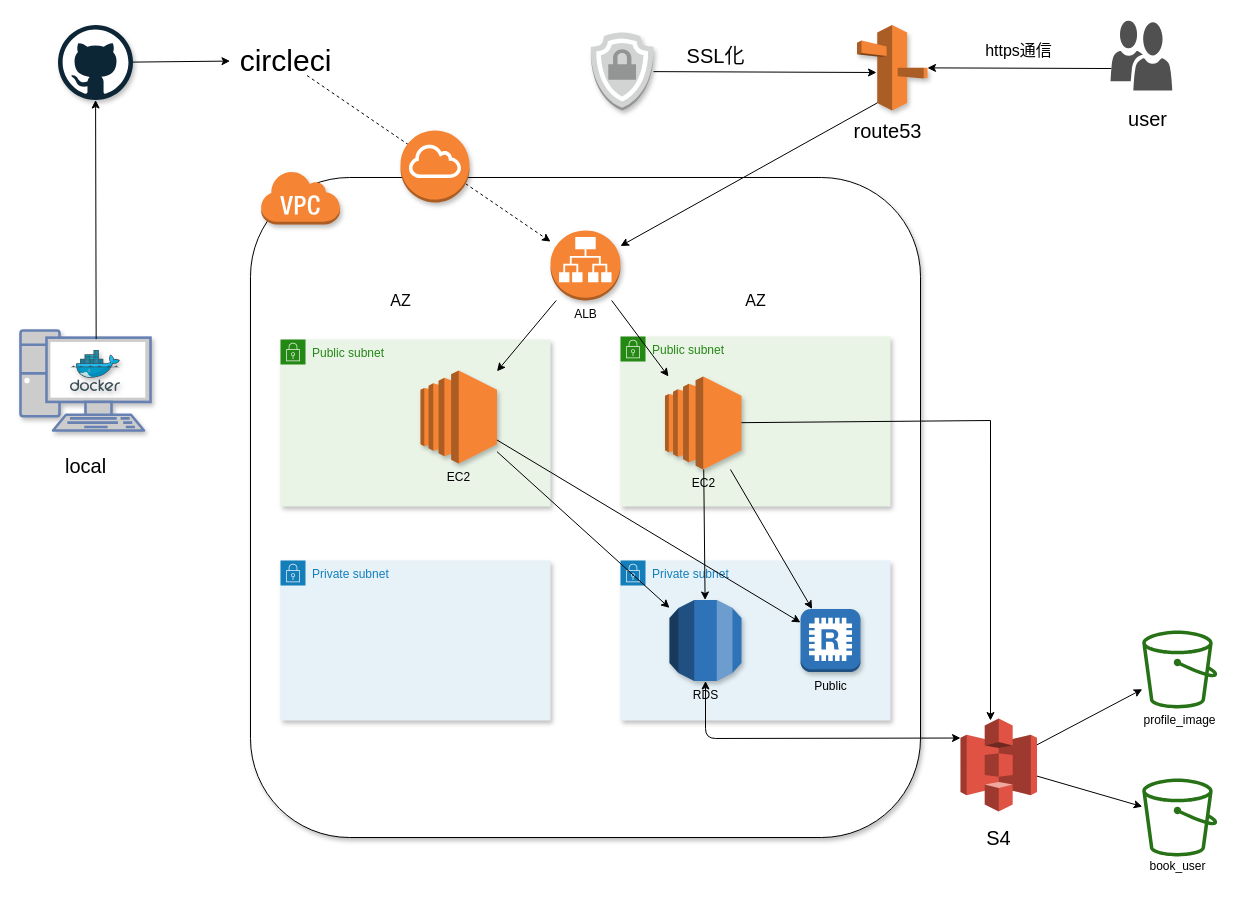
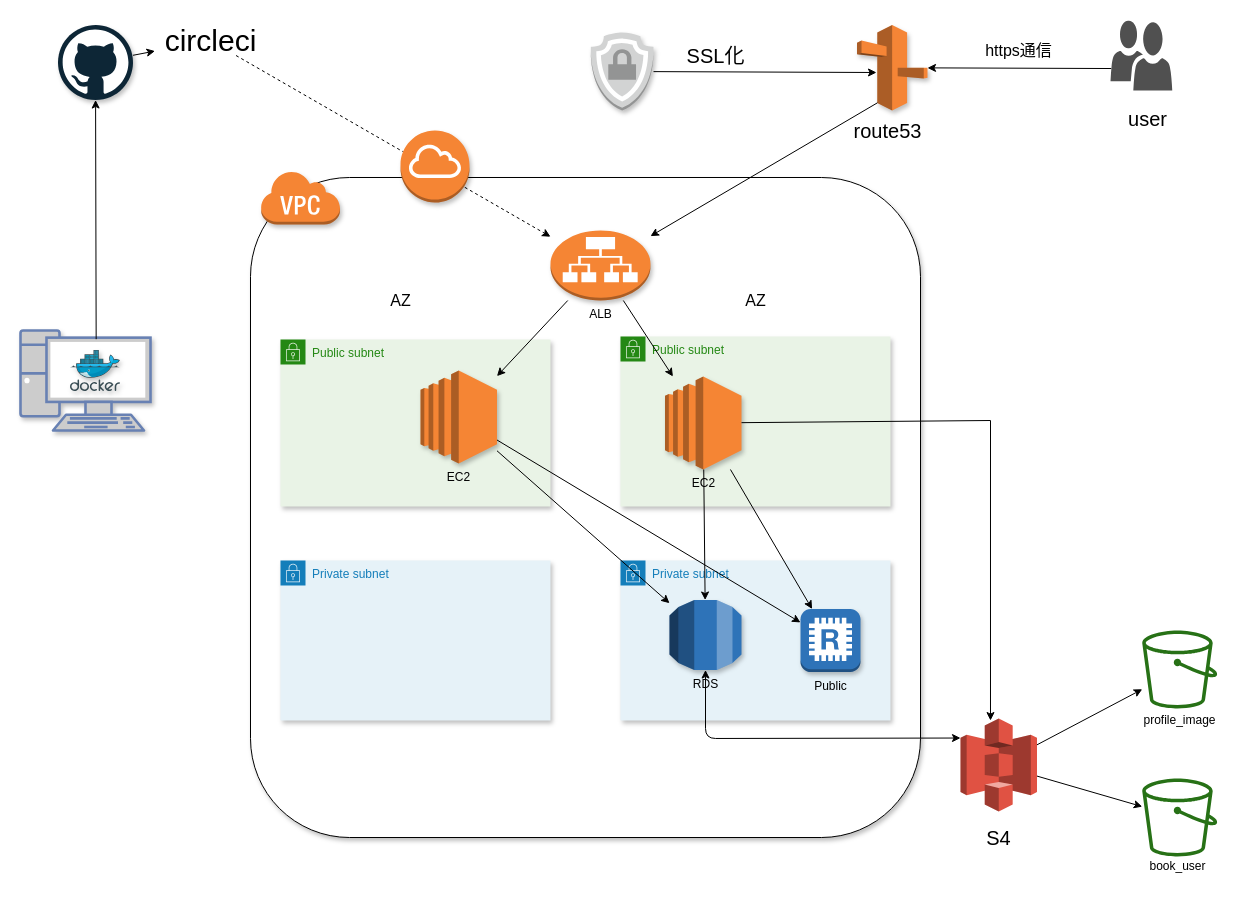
node "circleci": moved (285, 61) -> (210, 41)
node "ALB": size 70x70 -> 100x70
node "local": removed
node "RDS": size 72x81 -> 72x70
